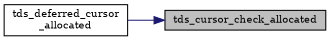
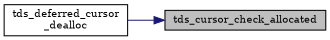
node "tds_deferred_cursor _allocated": label "tds_deferred_cursor _allocated" -> "tds_deferred_cursor _dealloc"
